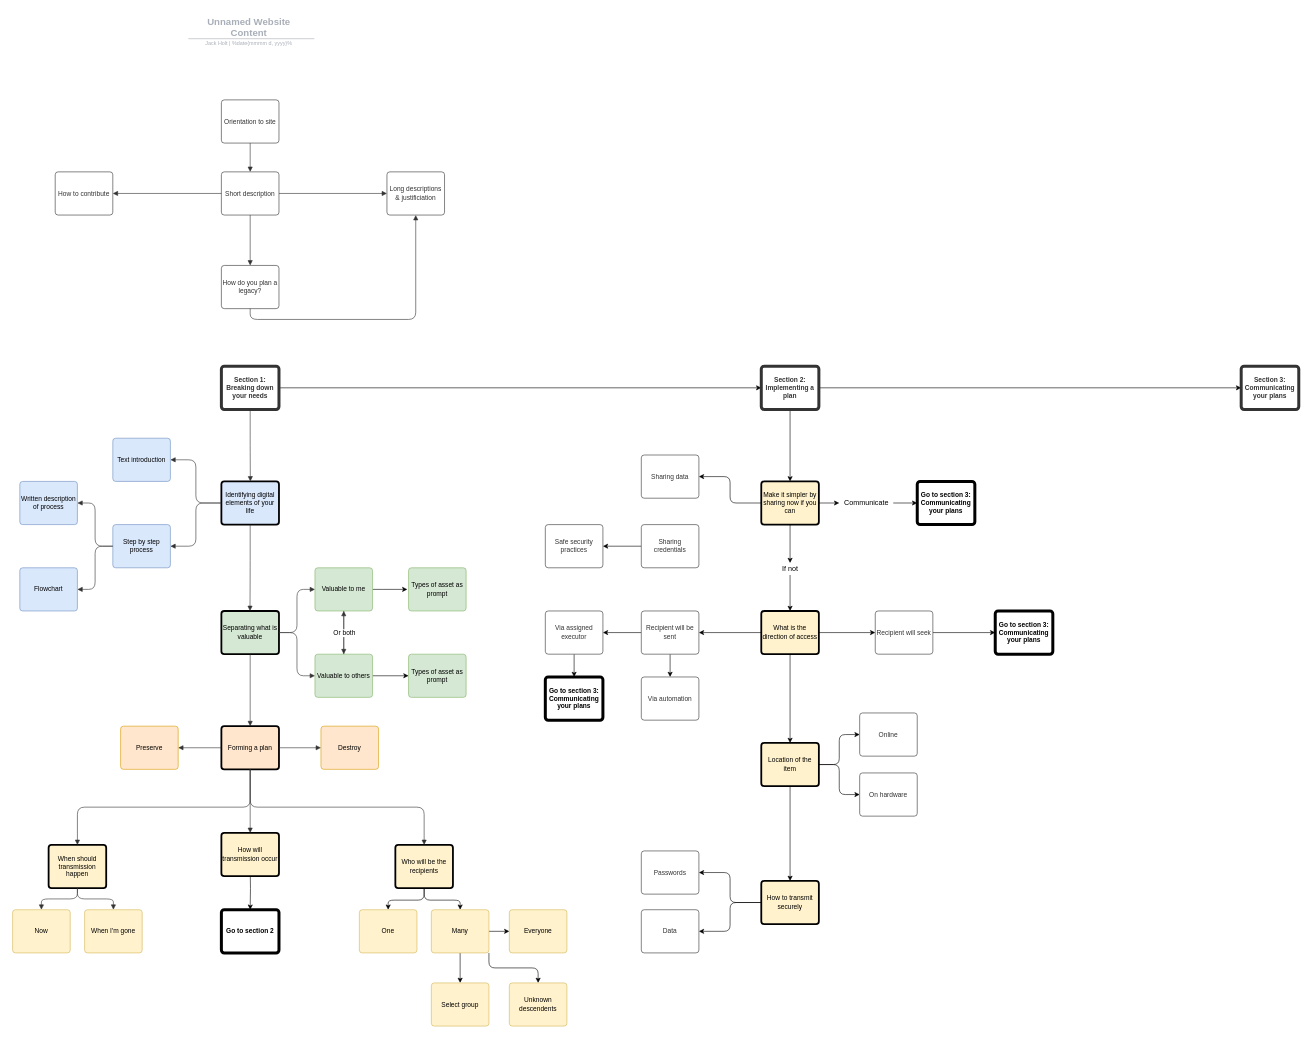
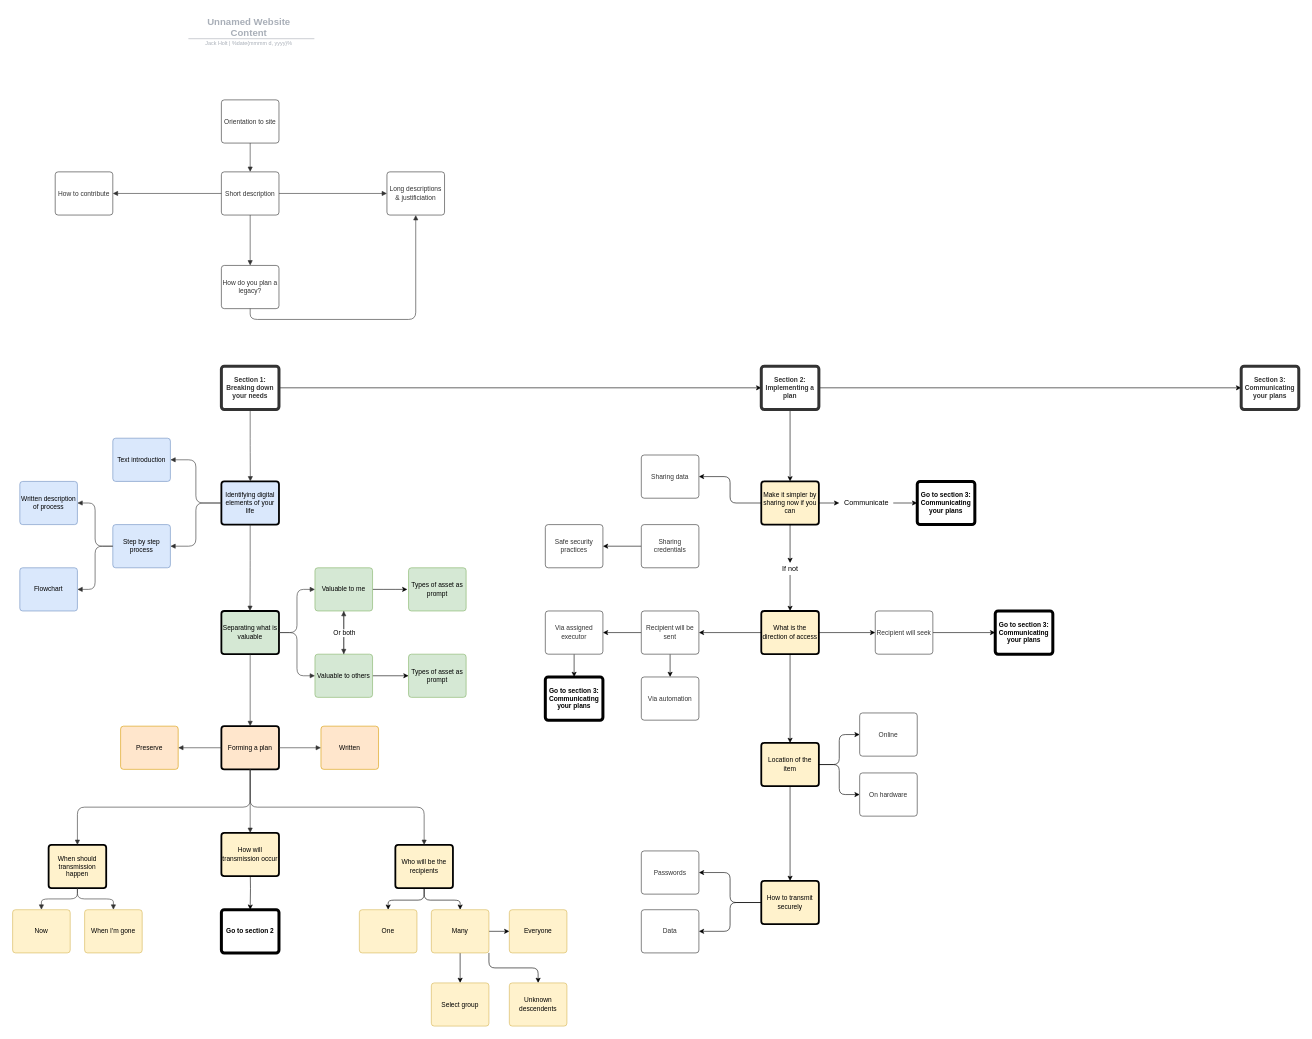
node "Destroy": label "Destroy" -> "Written"
